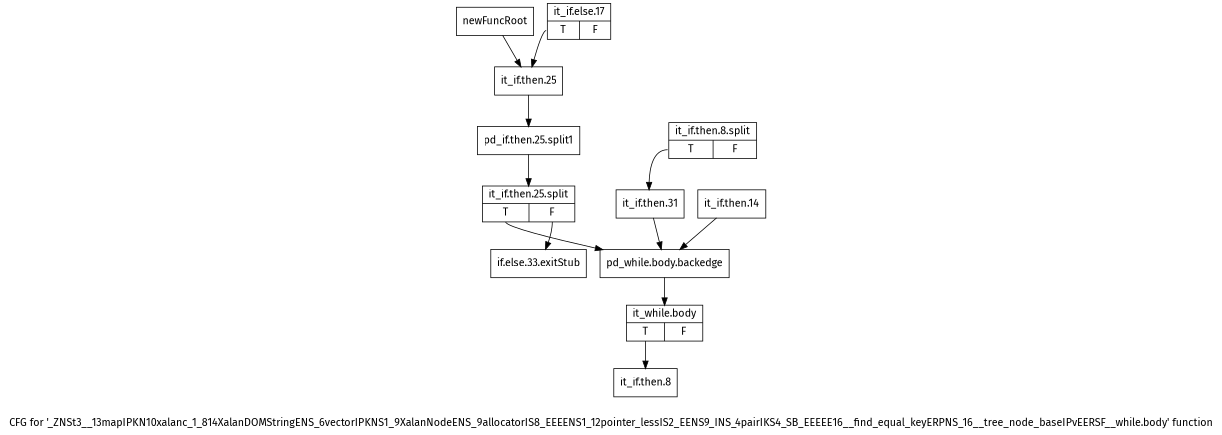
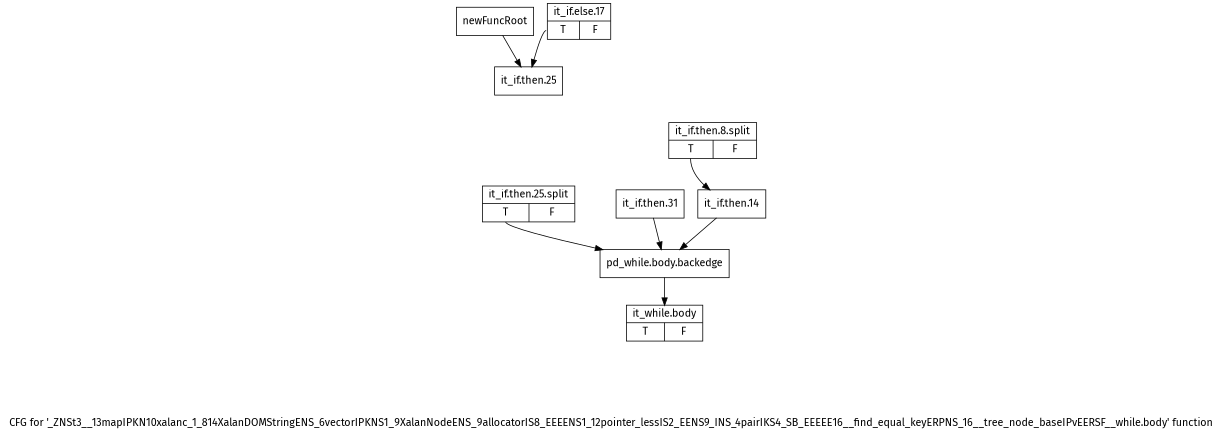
node "pd_if.then.25.split1": removed
edge "it_if.then.8.split" -> "it_if.then.31": now "it_if.then.8.split" -> "it_if.then.14"
node "if.else.33.exitStub": removed
node "it_if.then.8": removed
